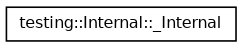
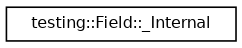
node "testing::Internal::_Internal": label "testing::Internal::_Internal" -> "testing::Field::_Internal"
